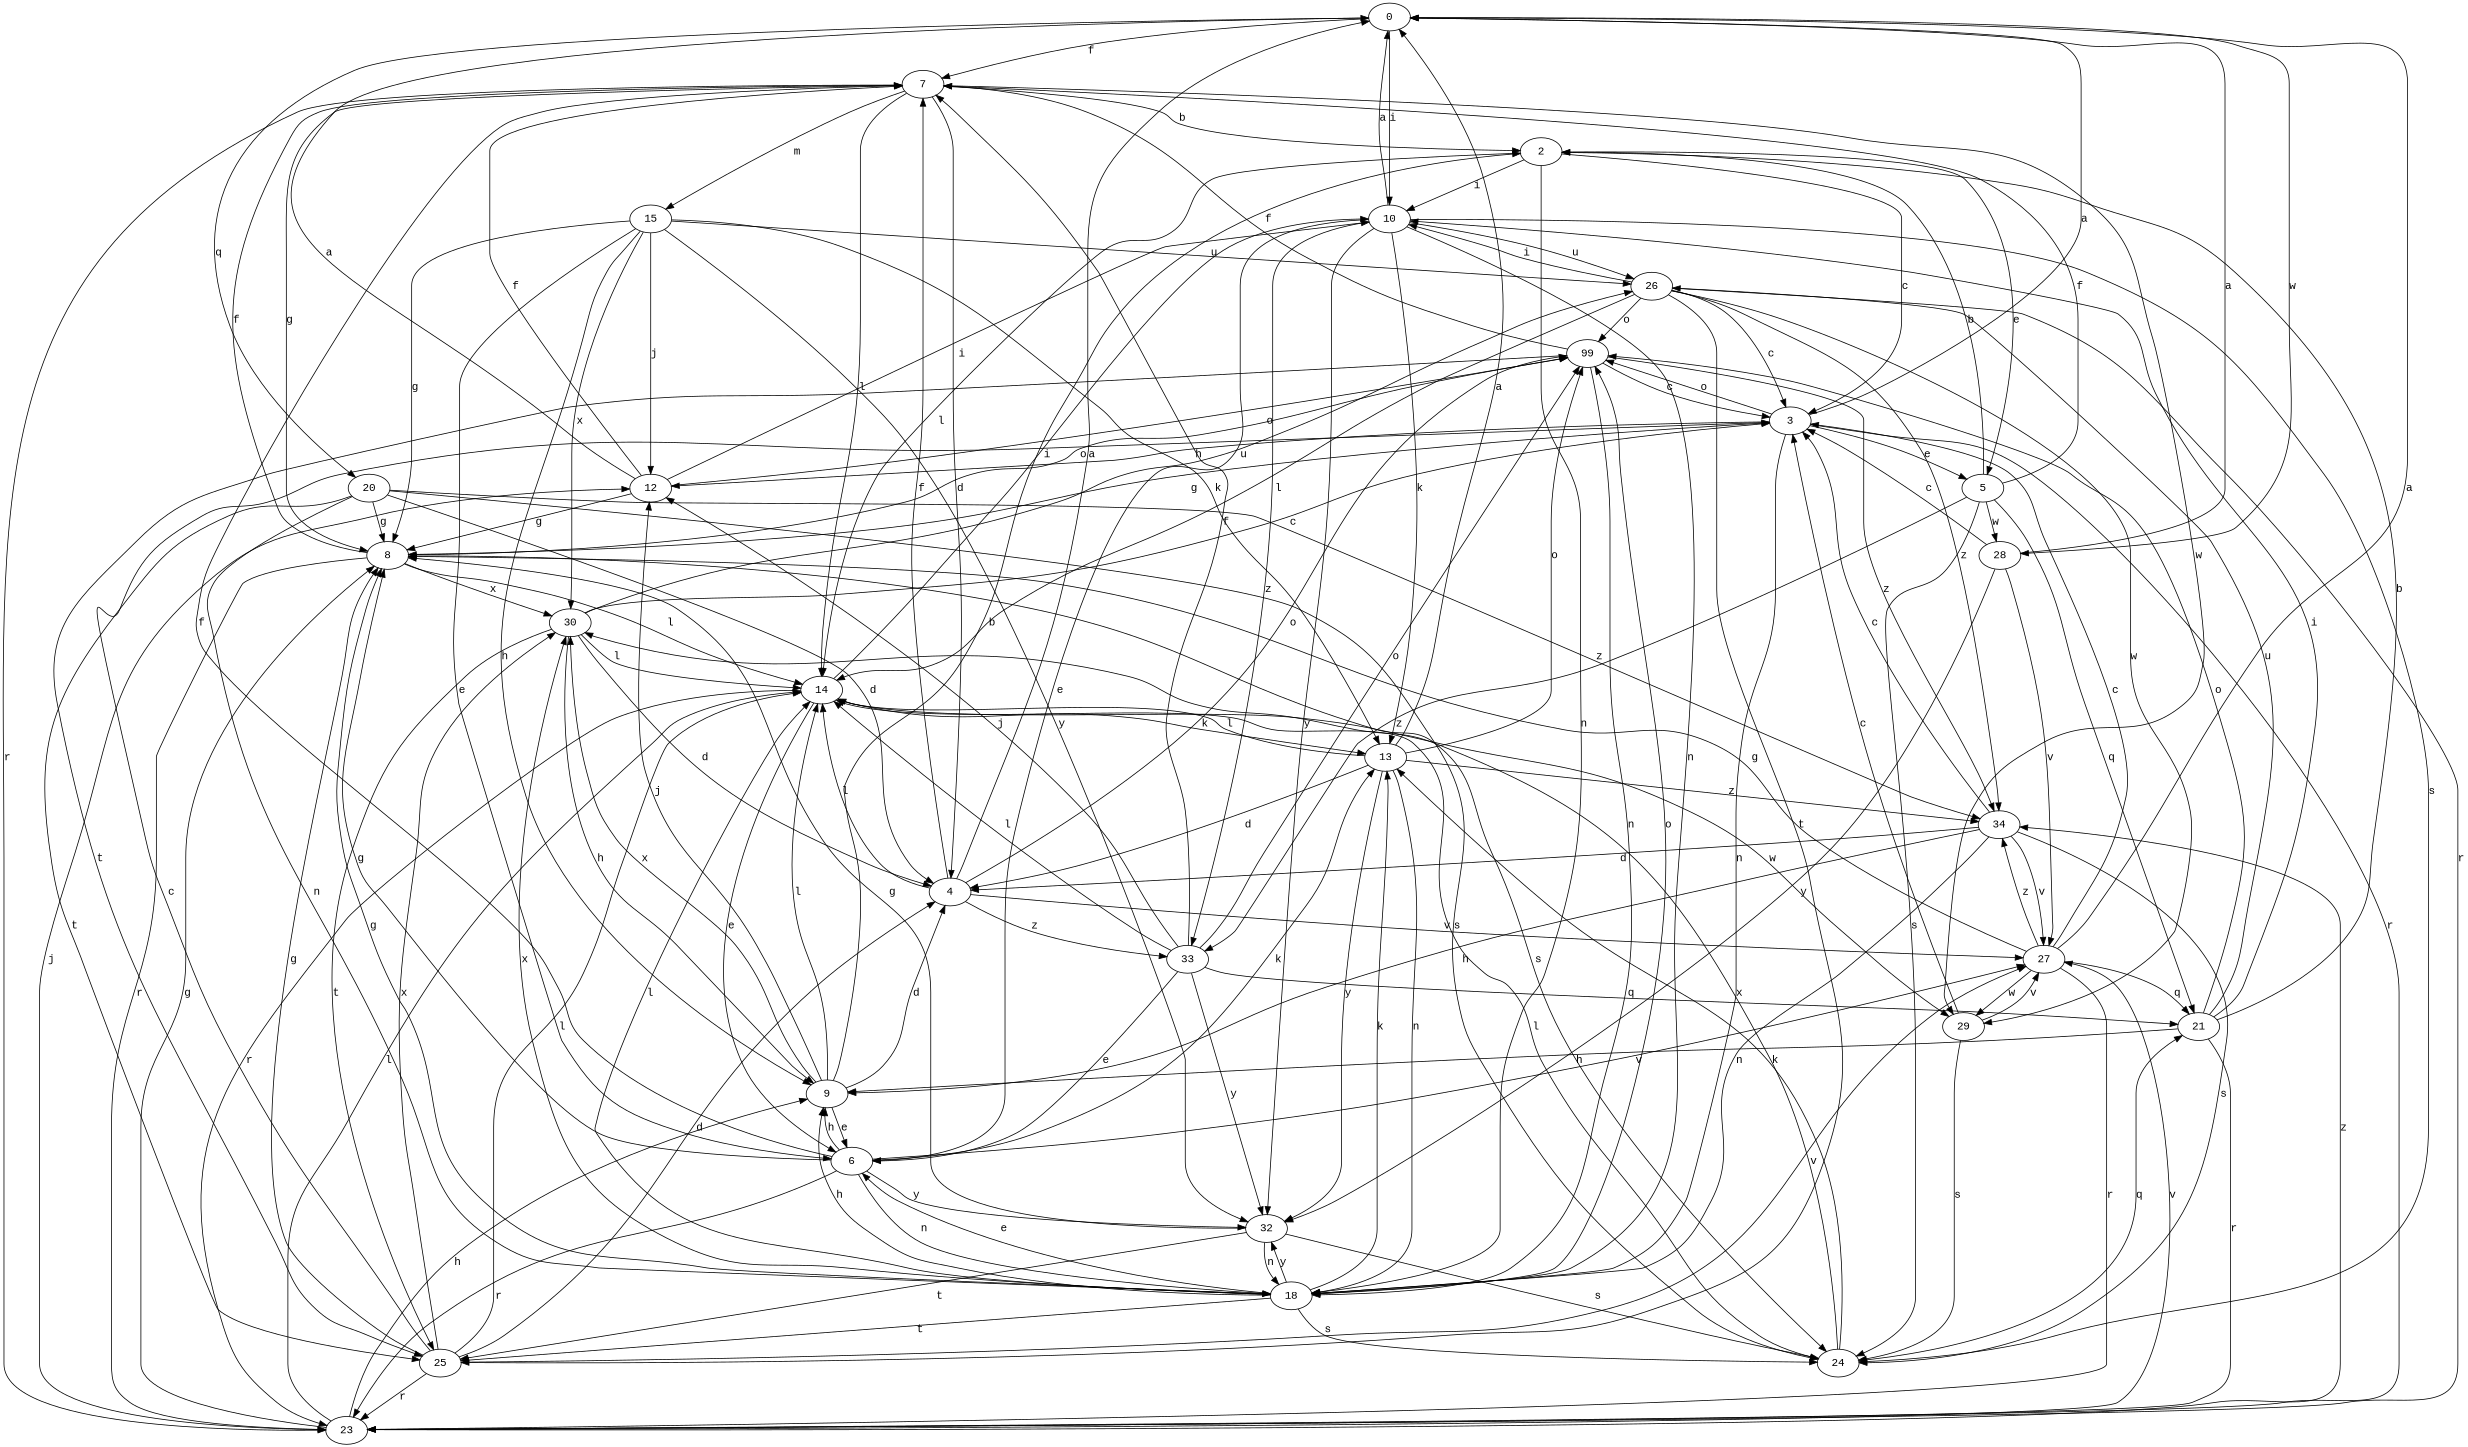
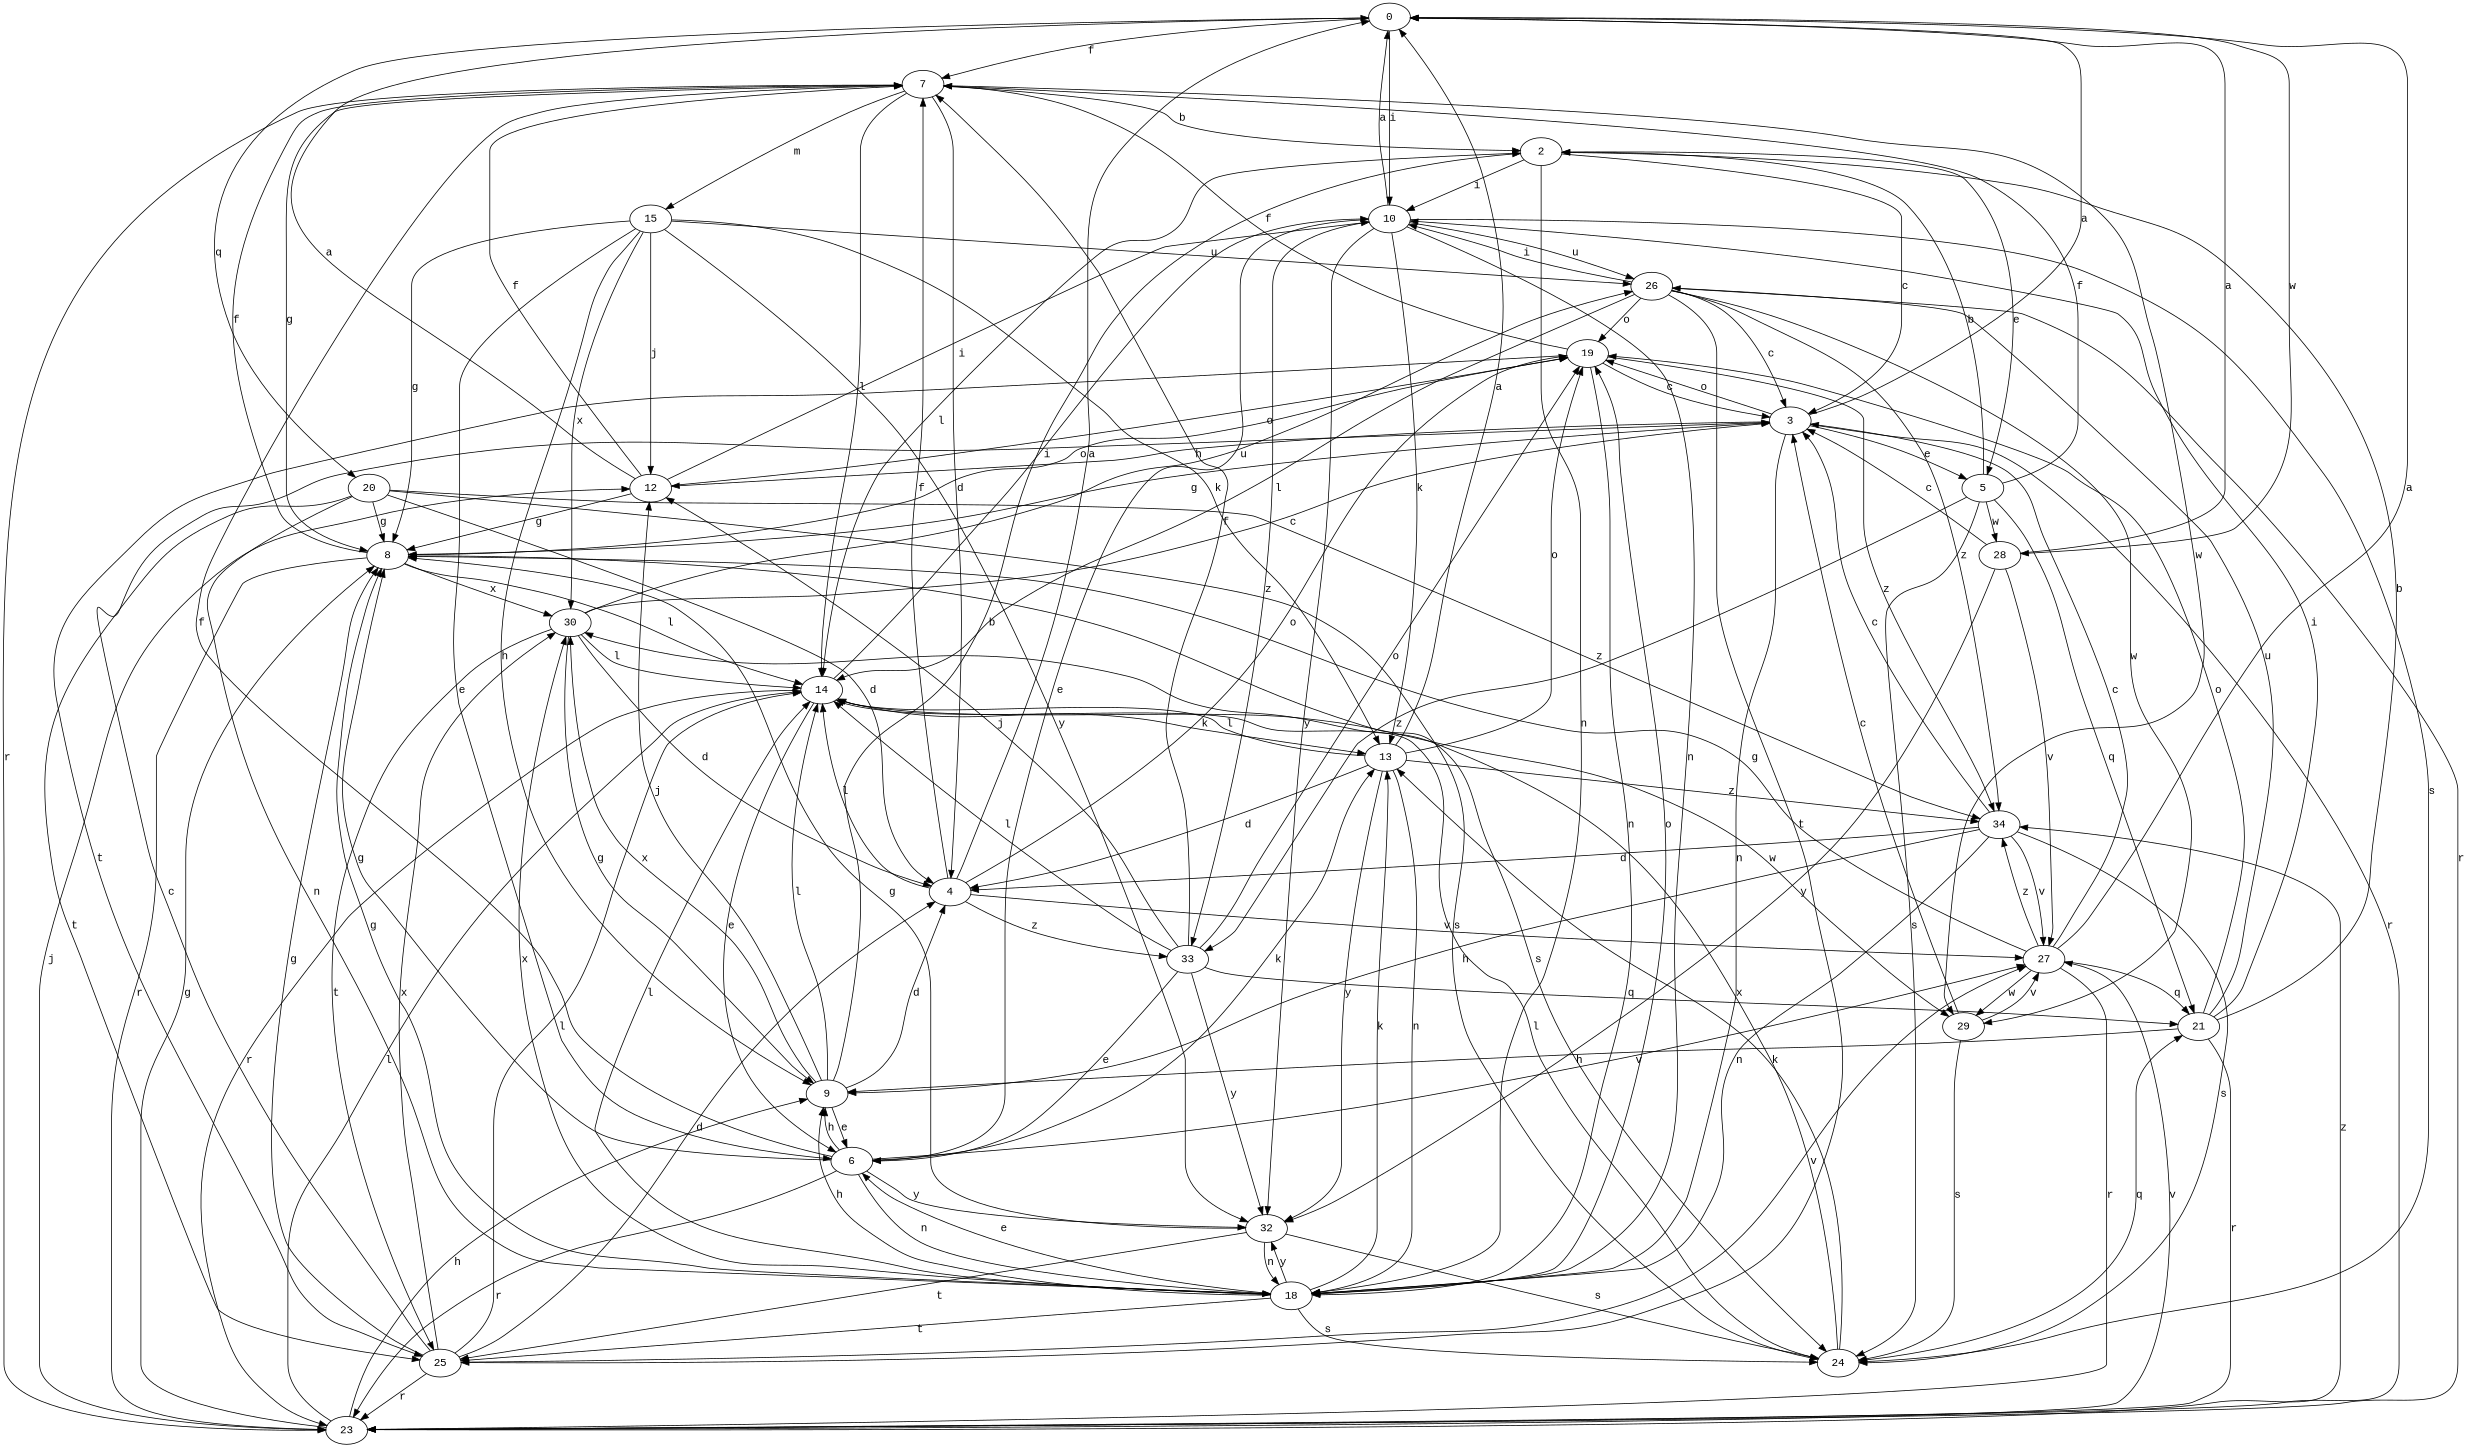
node "99": label "99" -> "19"
edge "30" -> "9": label "h" -> "g"
